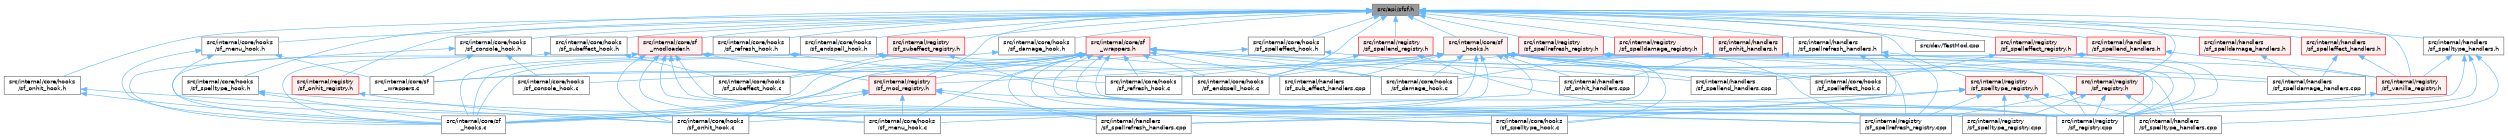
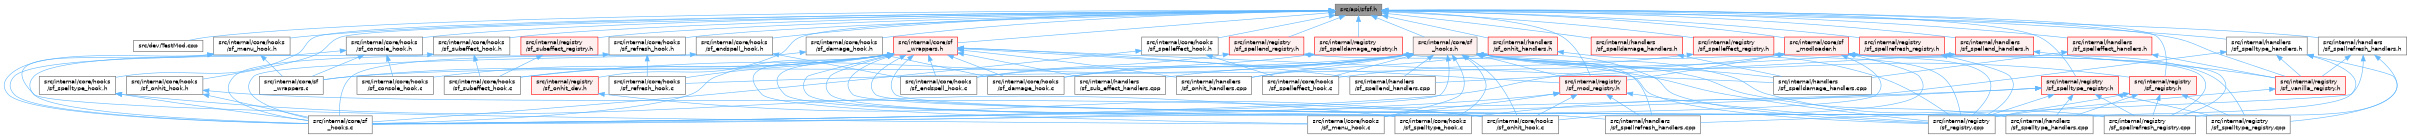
edge "src/internal/core/hooks /sf_endspell_hook.c" -> "src/api/sfsf.h": now "src/internal/core/sf _wrappers.h" -> "src/api/sfsf.h"
edge "src/internal/core/hooks /sf_subeffect_hook.c" -> "src/internal/core/sf _hooks.h": added
node "src/internal/registry /sf_onhit_registry.h": label "src/internal/registry /sf_onhit_registry.h" -> "src/internal/registry /sf_onhit_dev.h"
edge "src/internal/registry /sf_registry.cpp" -> "src/internal/registry /sf_subeffect_registry.h": removed
